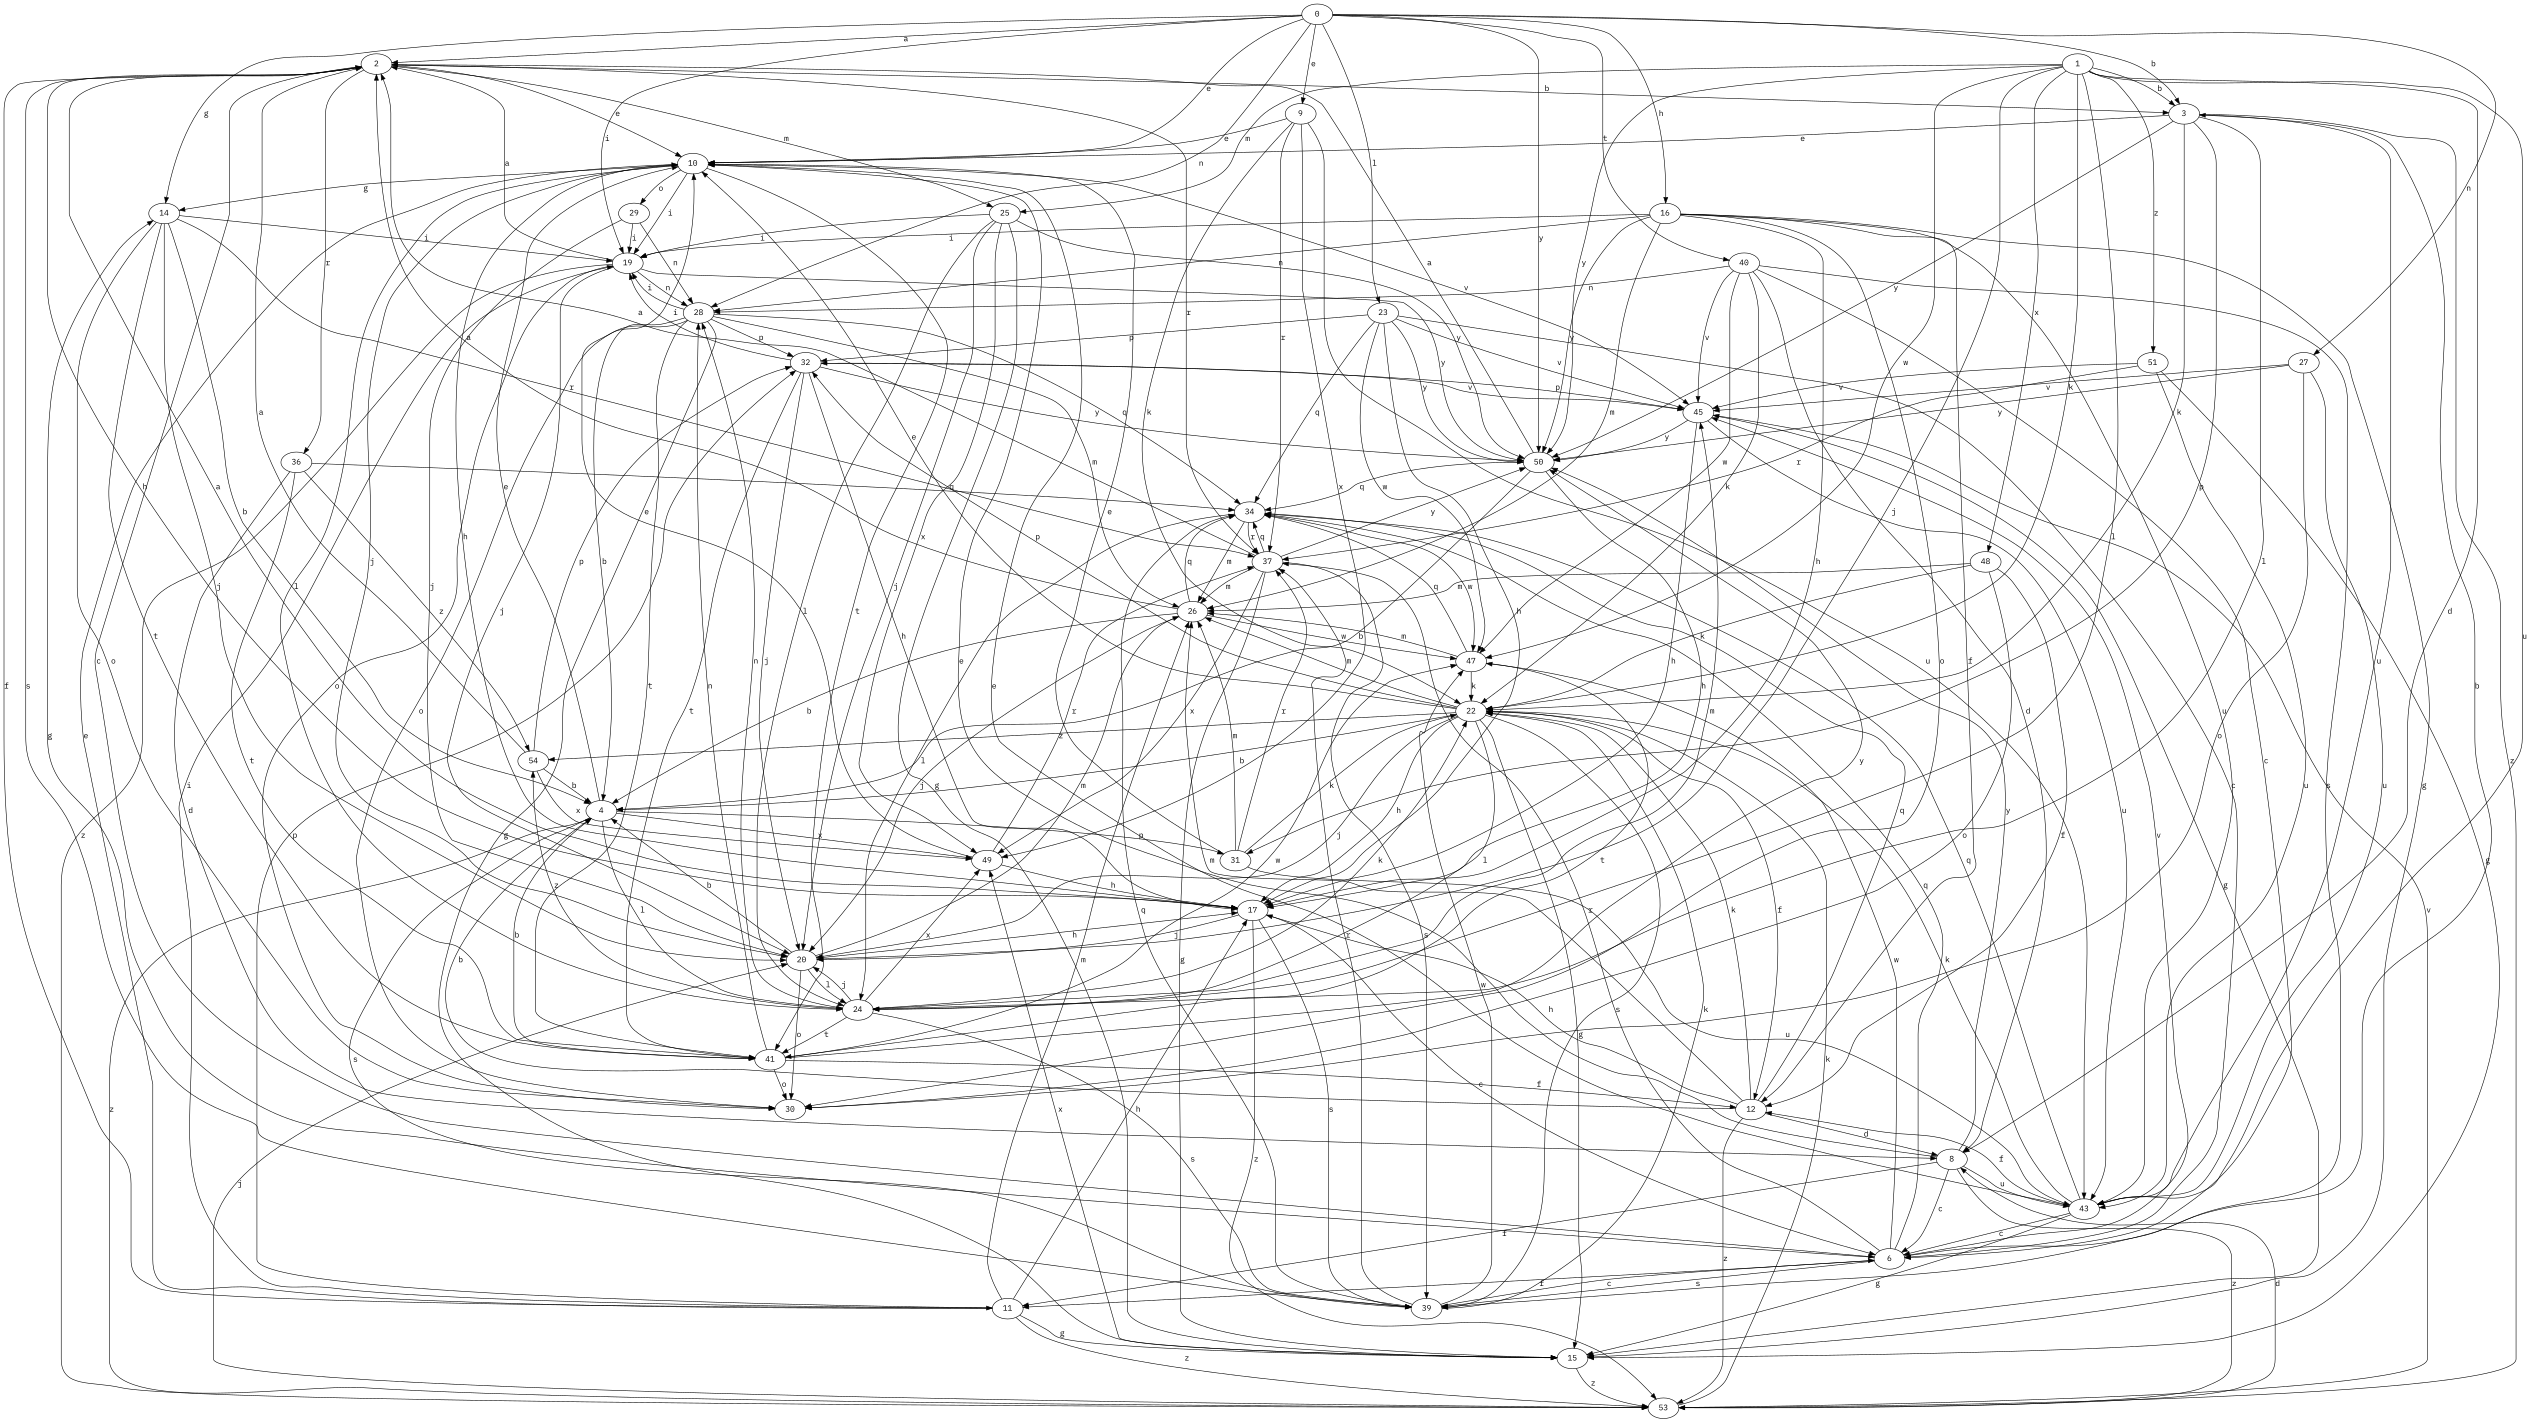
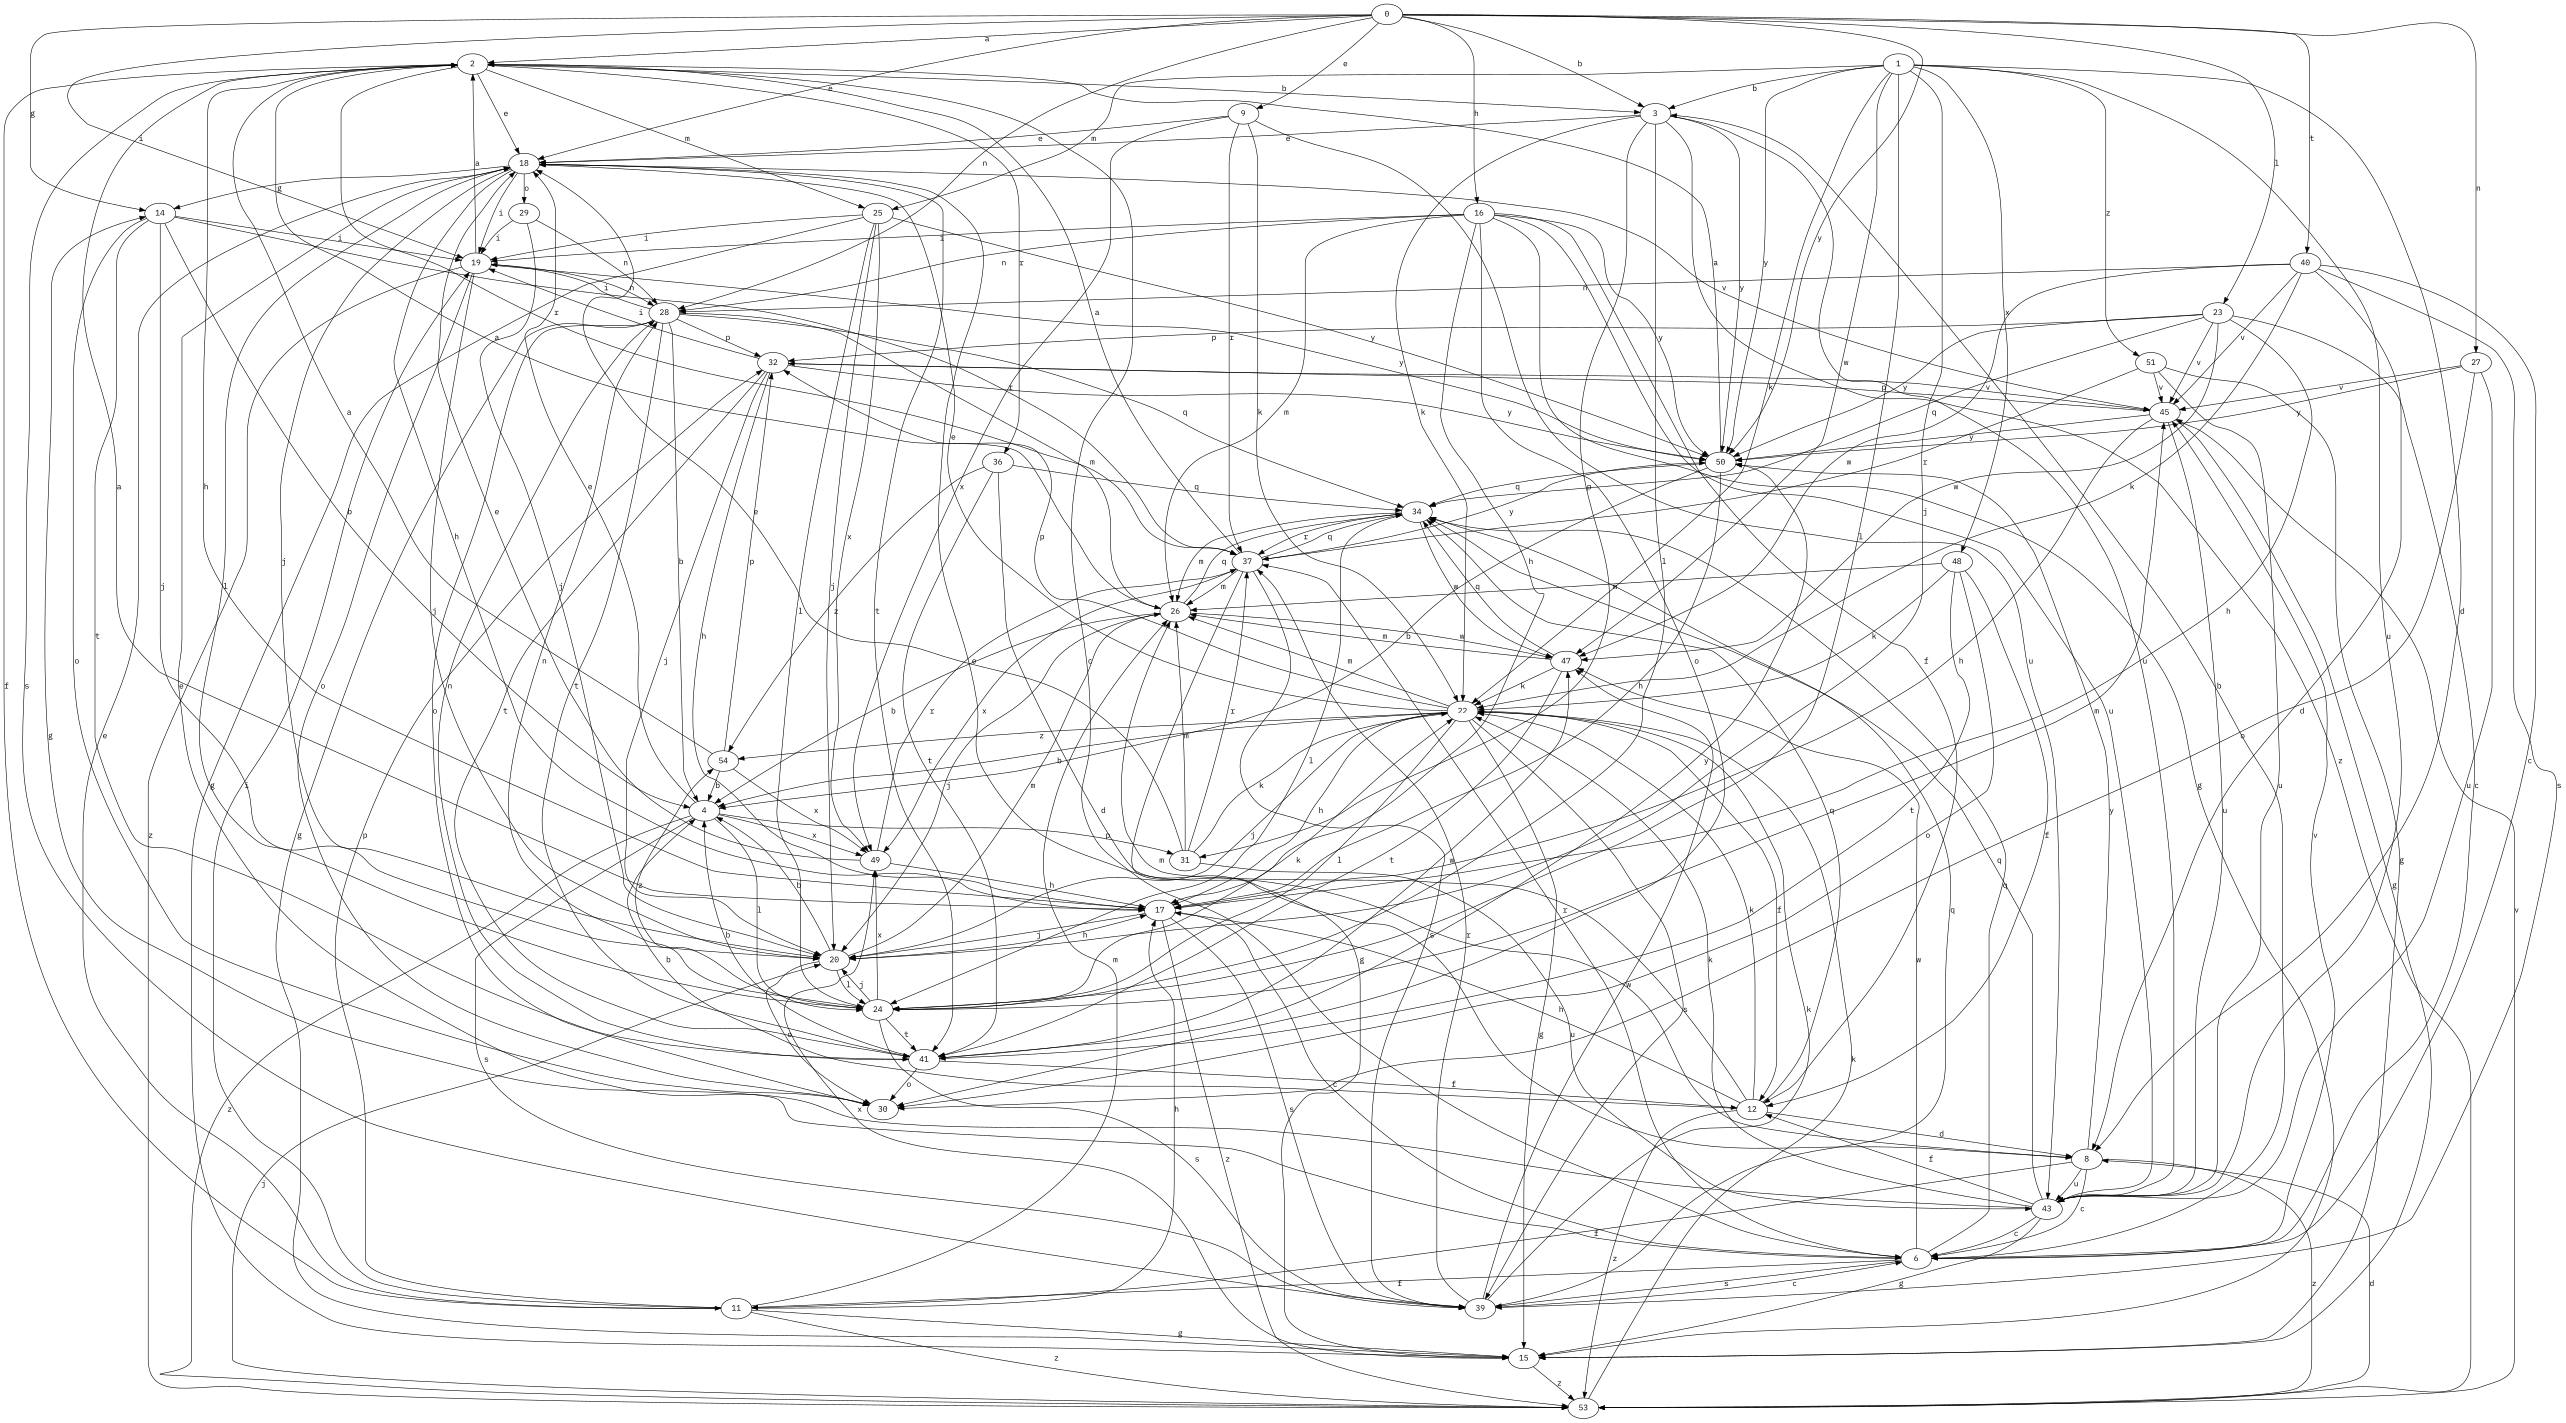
node "10": label "10" -> "18"
edge "48" -> "41": added, label "t"
